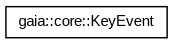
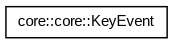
node "gaia::core::KeyEvent": label "gaia::core::KeyEvent" -> "core::core::KeyEvent"
